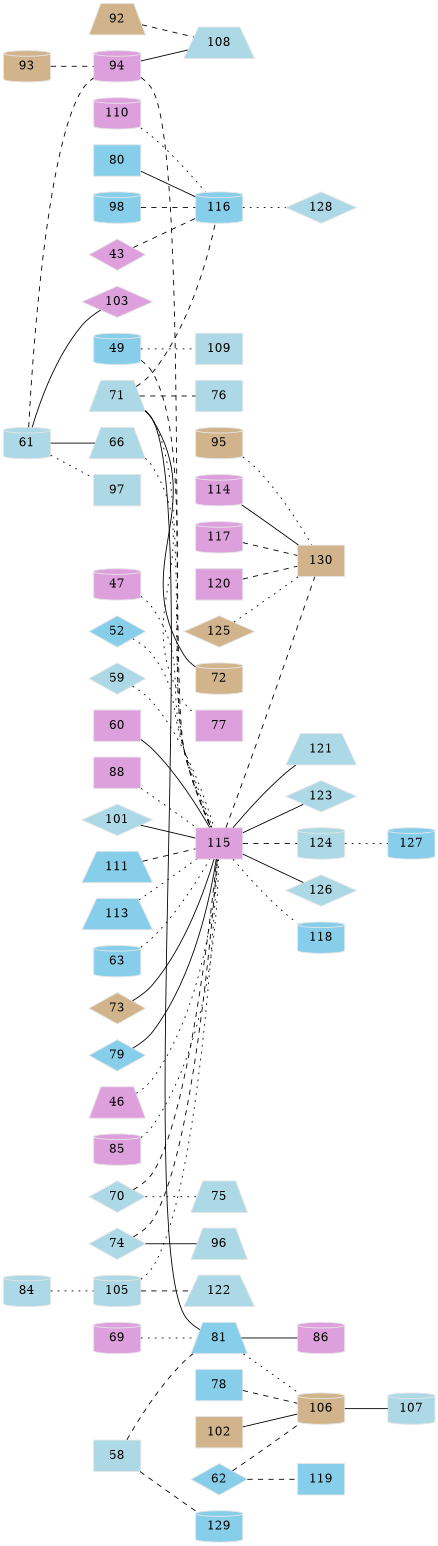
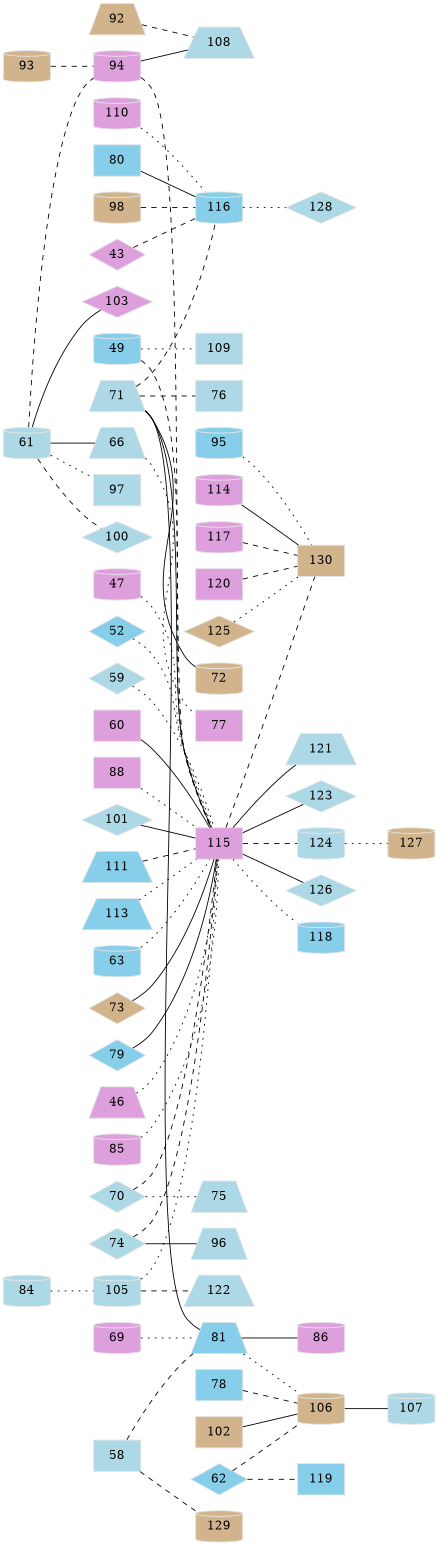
node "98": fillcolor skyblue -> tan
node "95": fillcolor tan -> skyblue
node "100": added
edge "71" -- "115": style dotted -> solid
node "127": fillcolor skyblue -> tan
node "129": fillcolor skyblue -> tan
